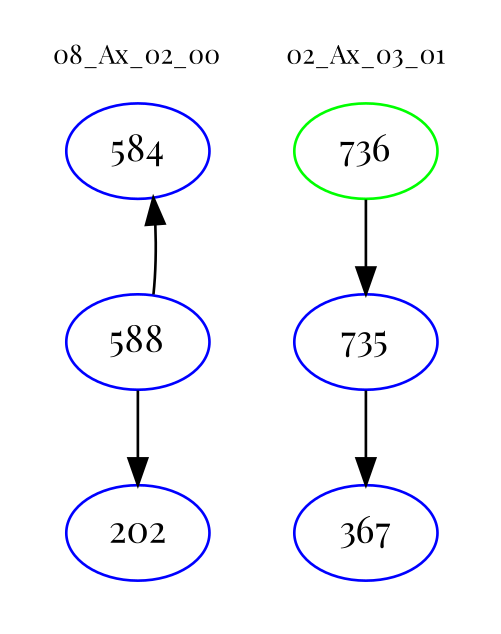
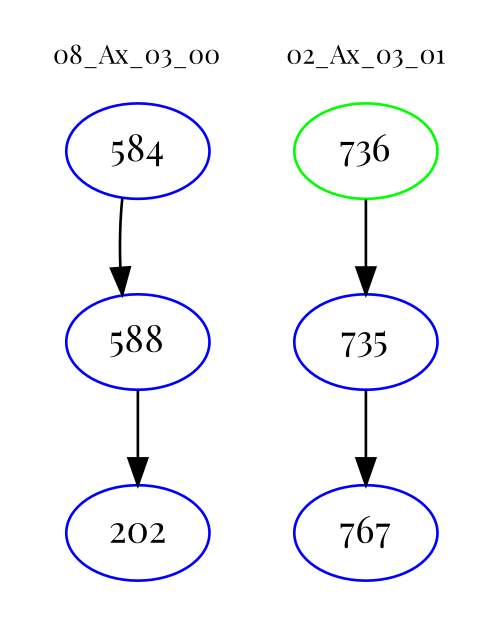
cluster "08_Ax_02_00": label "08_Ax_02_00" -> "08_Ax_03_00"
edge "588" -> "584": reversed
node "367": label "367" -> "767"
